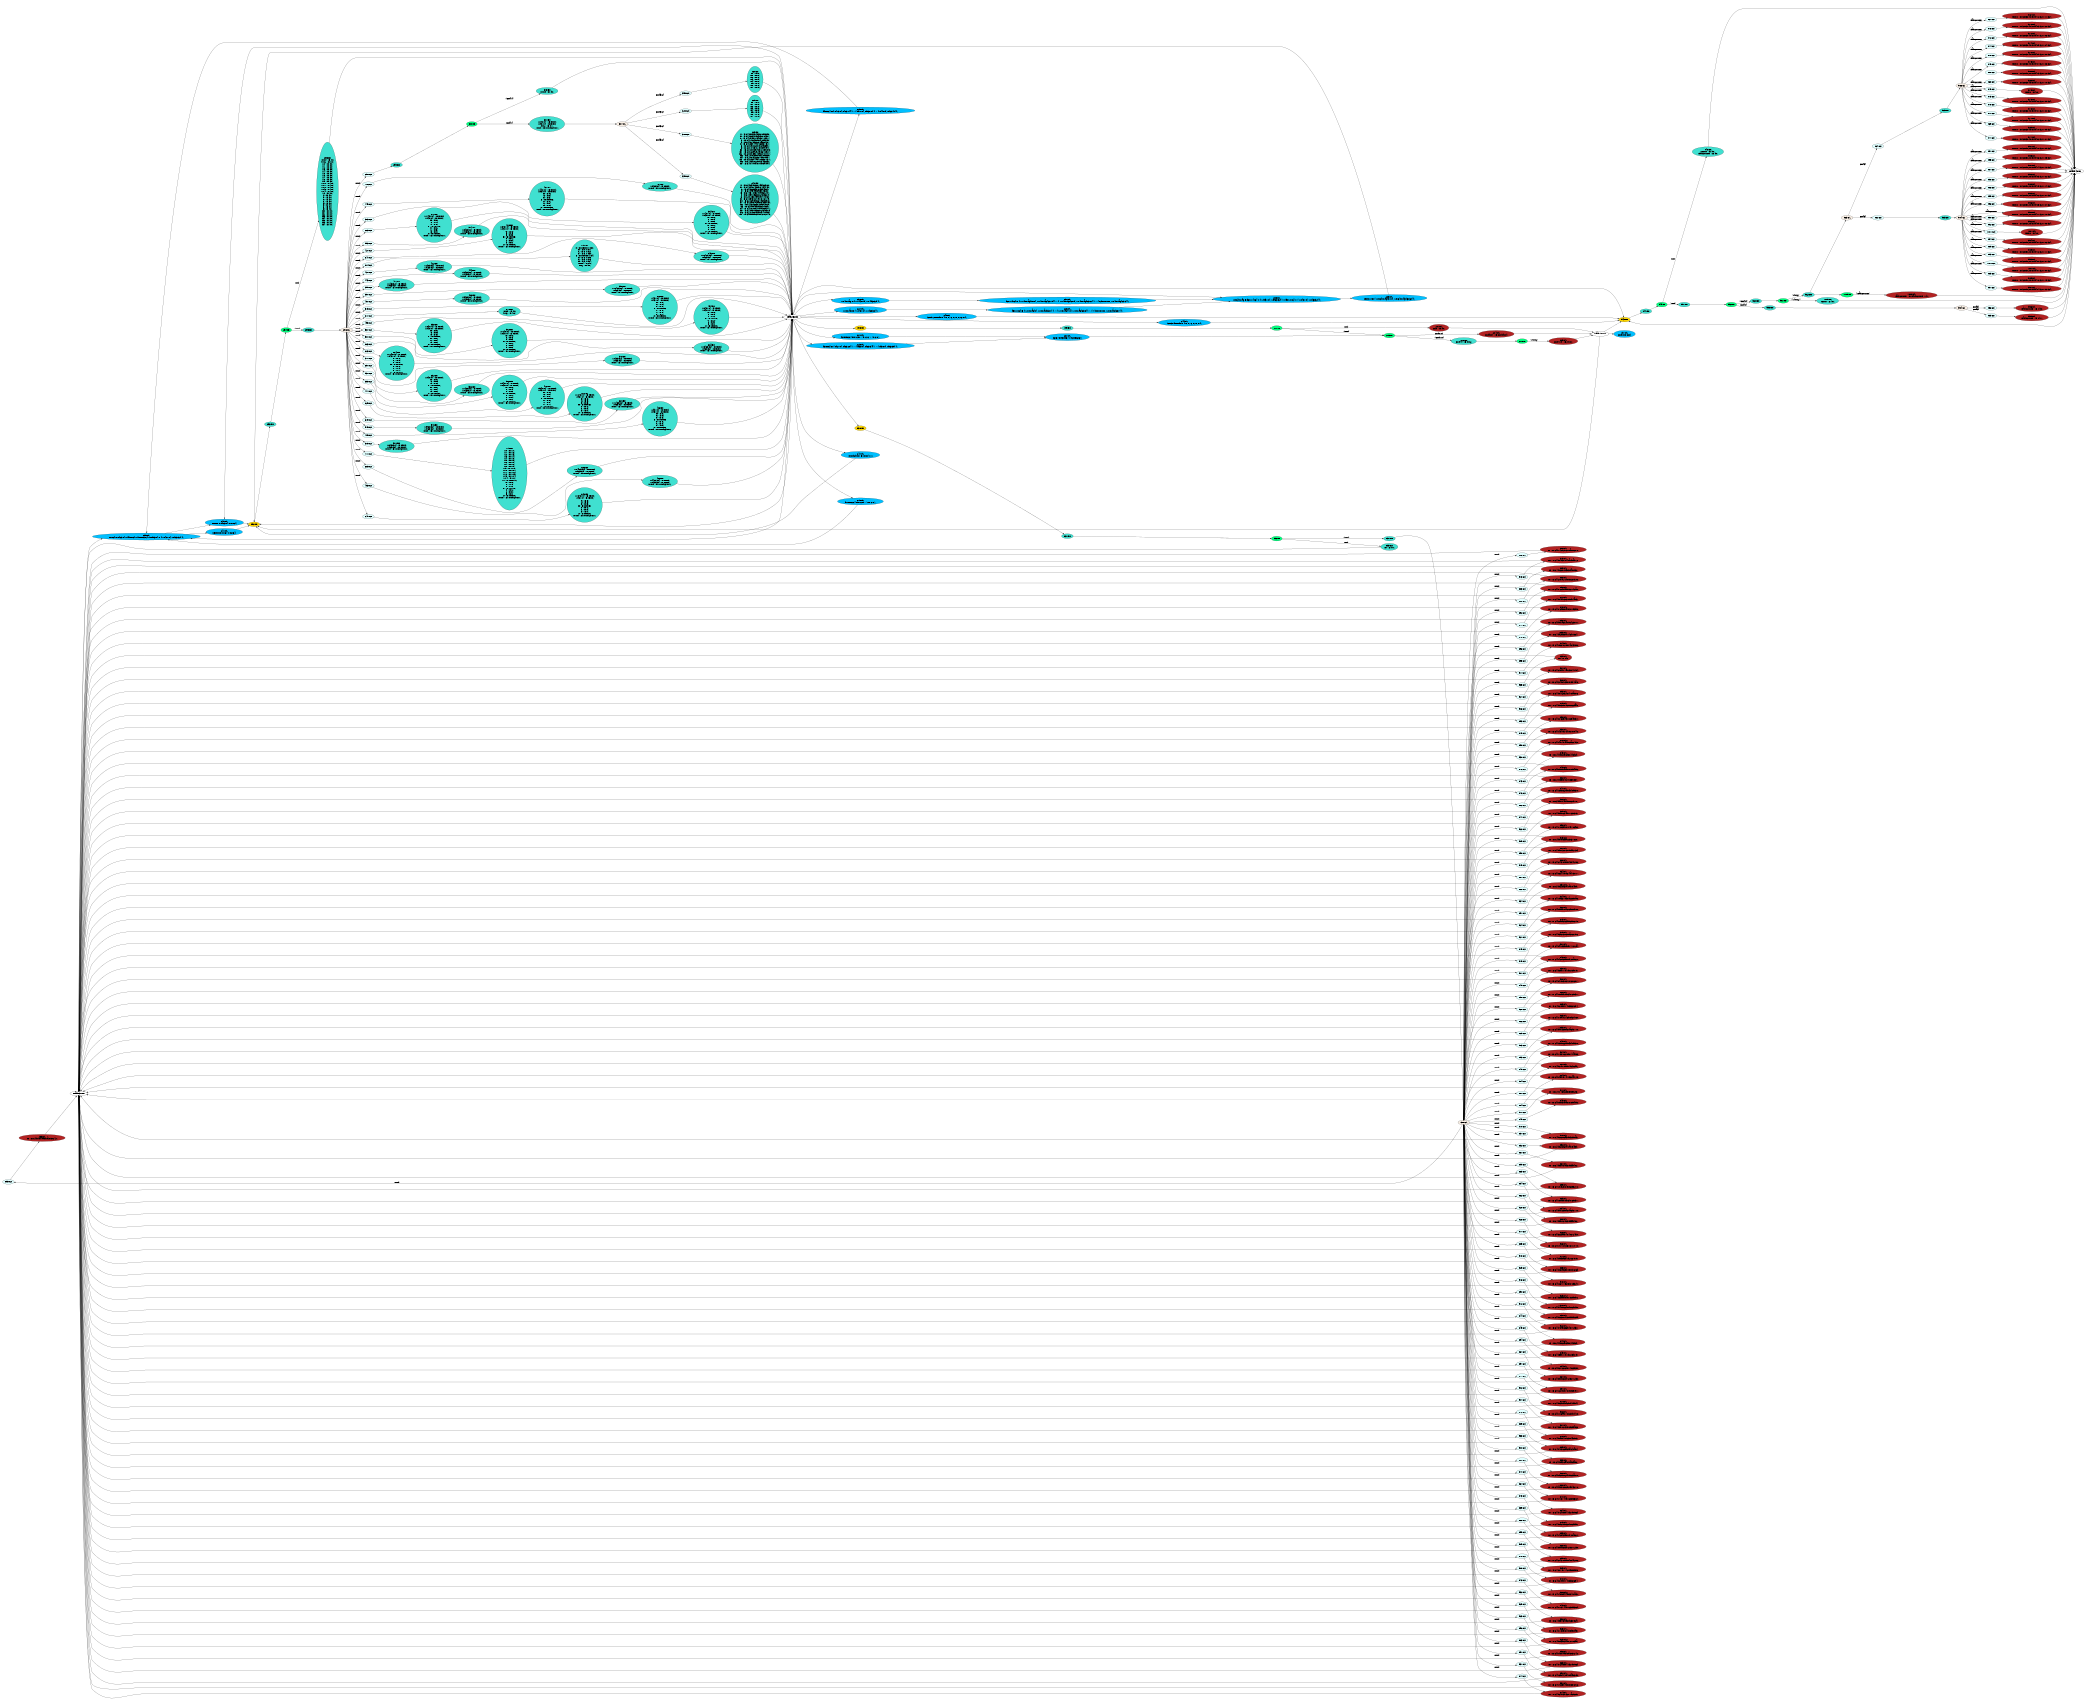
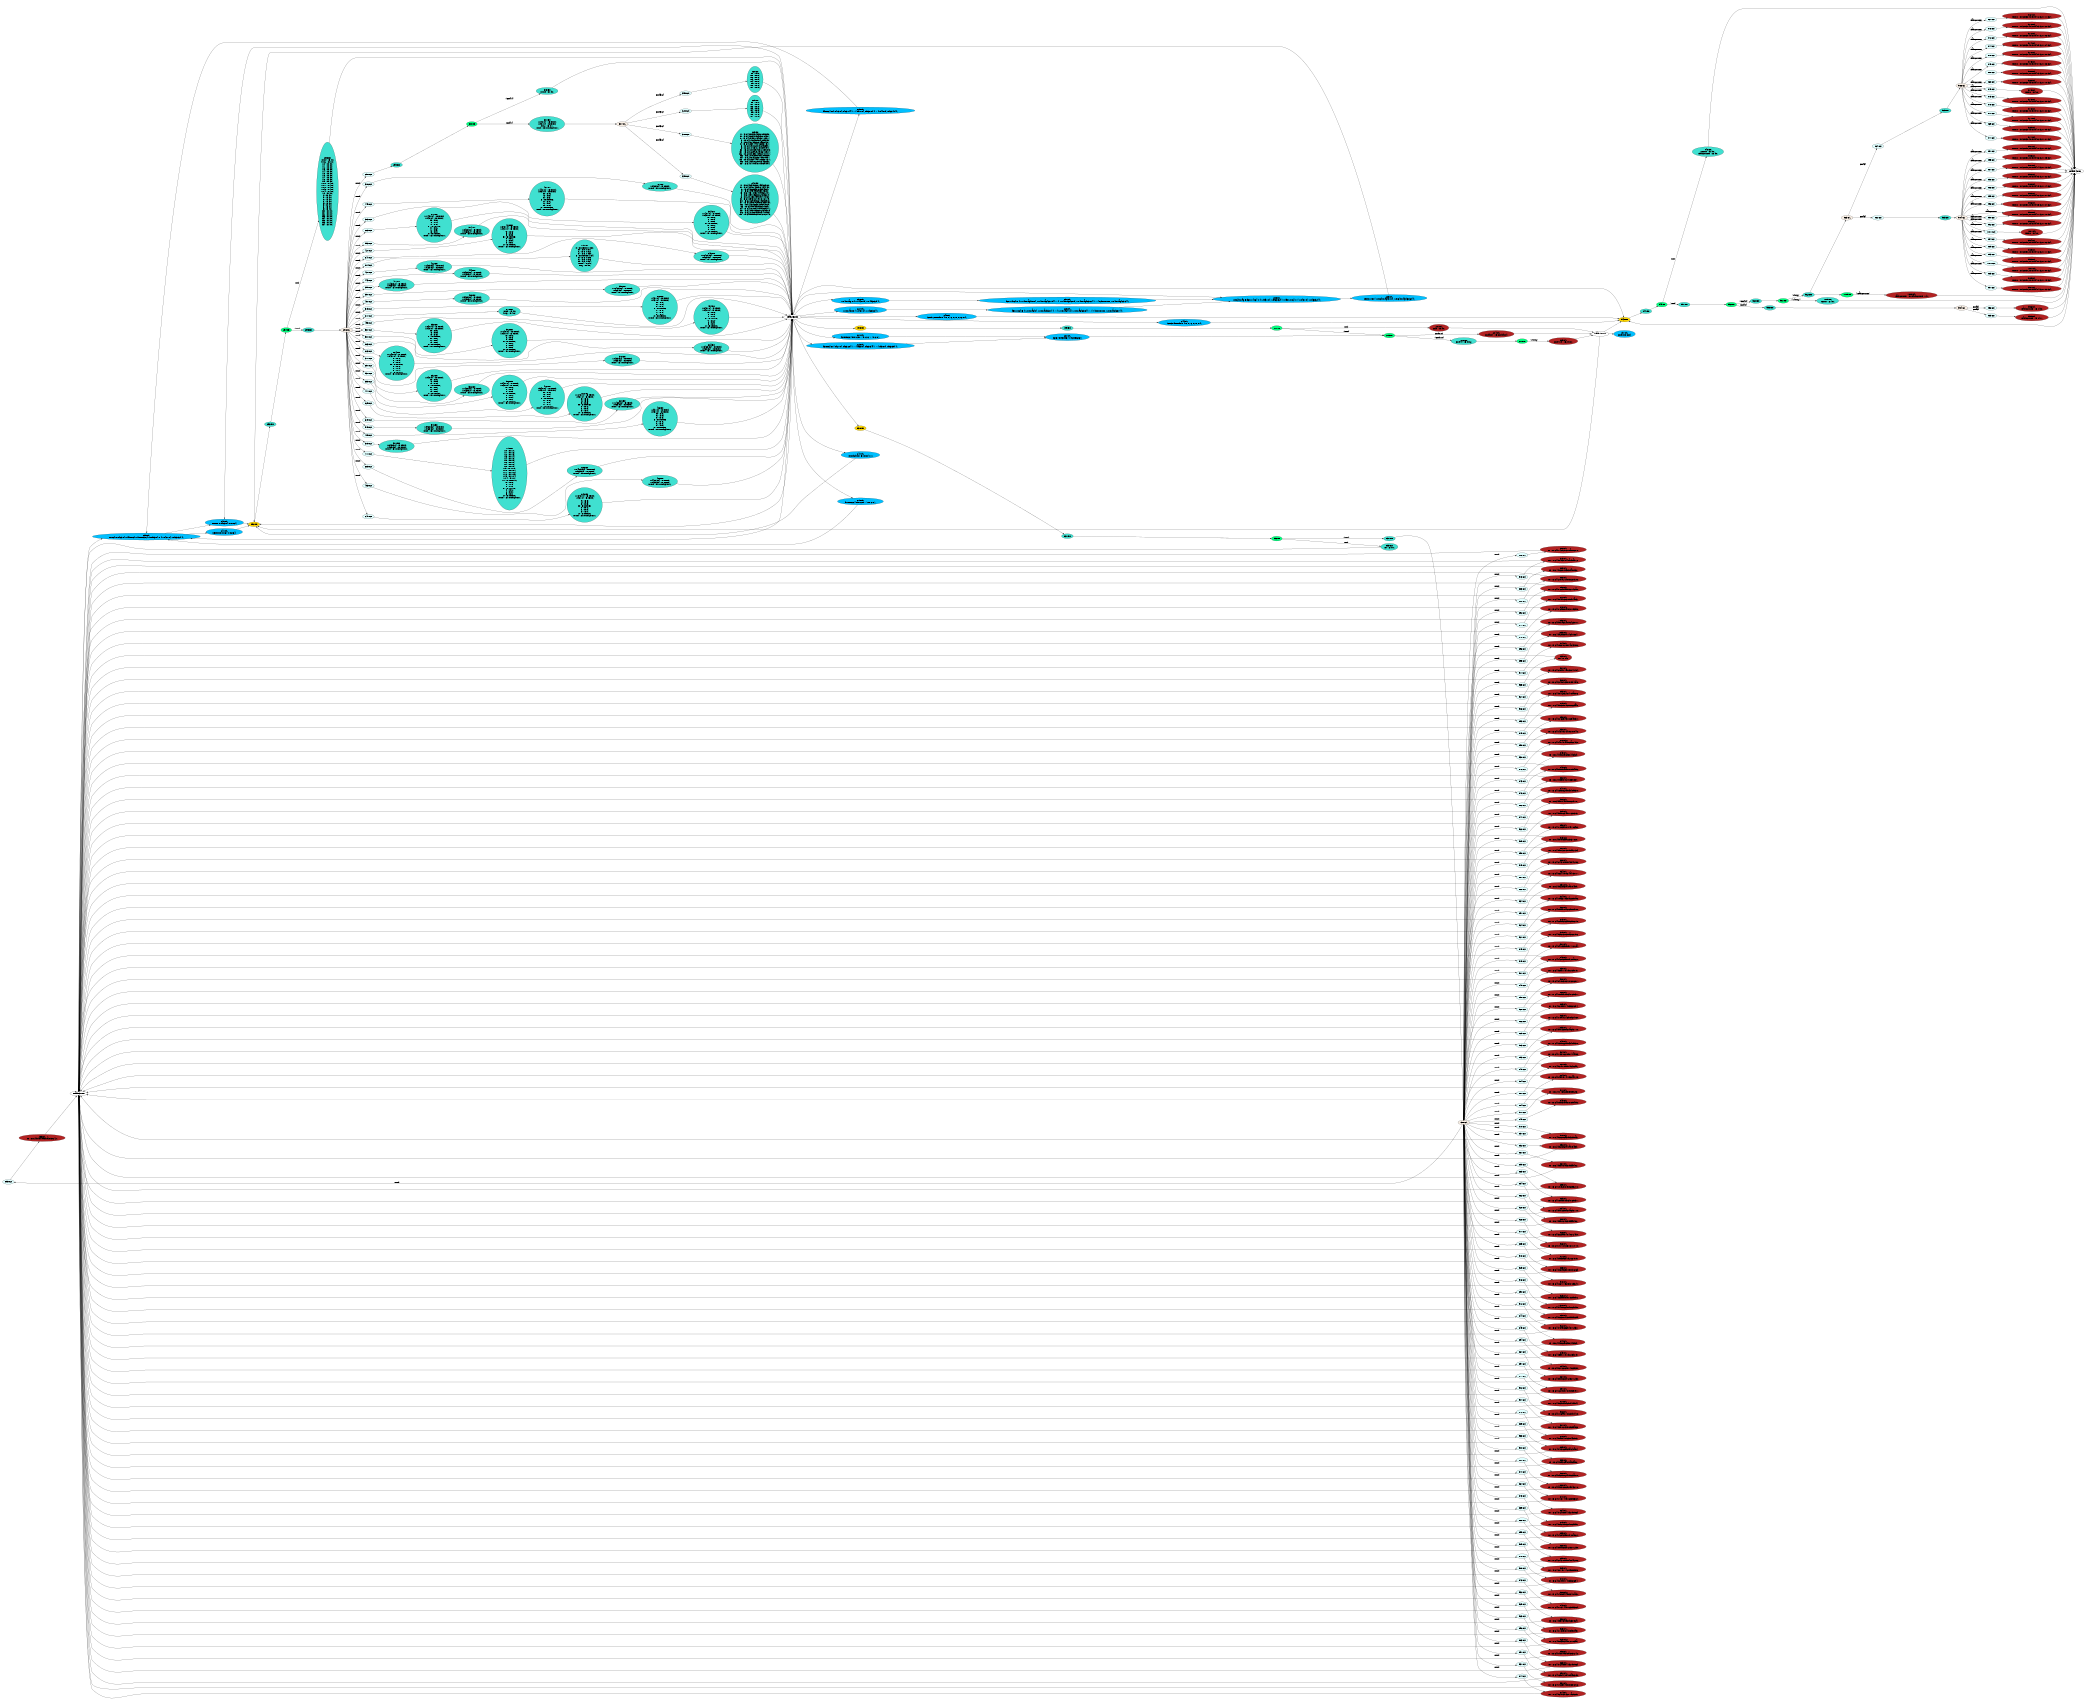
node "706:CA": label "706:CA" -> "306:CA"
